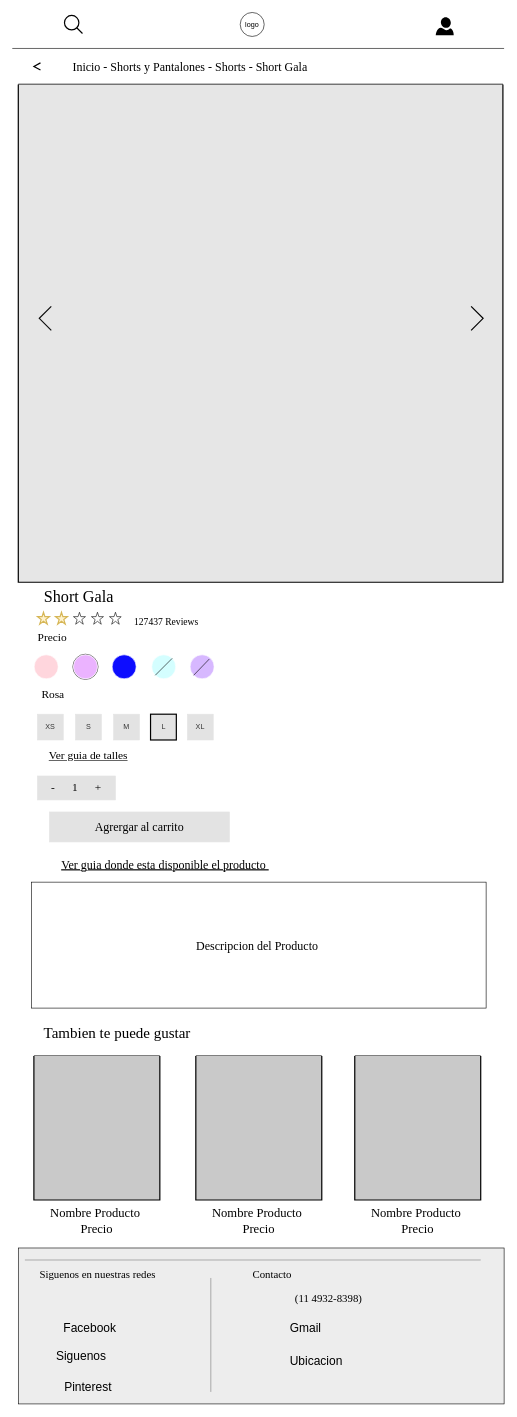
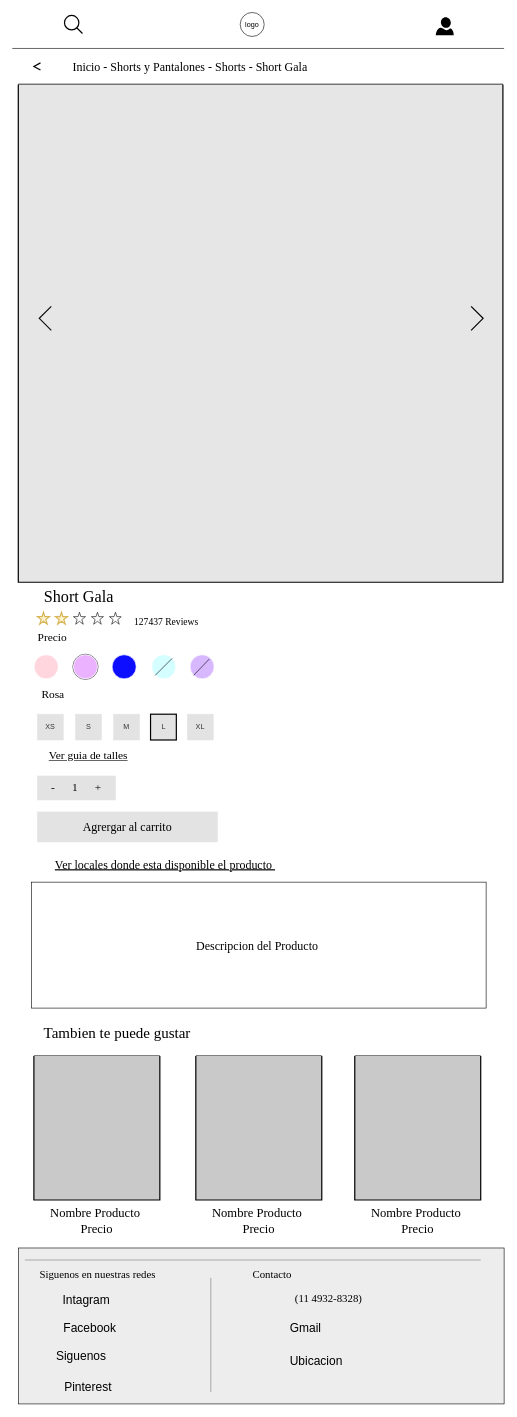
node "Agrergar al carrito": moved (140, 827) -> (128, 827)
node "Ver guia donde esta disponible el producto": label "Ver guia donde esta disponible el producto" -> "Ver locales donde esta disponible el producto"
node "(11 4932-8398)": label "(11 4932-8398)" -> "(11 4932-8328)"
node "Intagram": added
